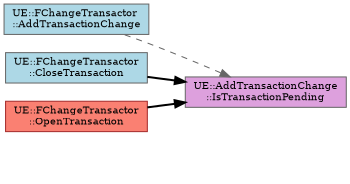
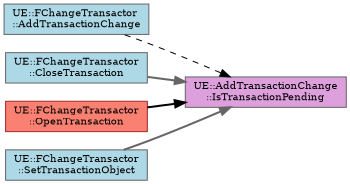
edge "UE::FChangeTransactor ::AddTransactionChange" -> "UE::AddTransactionChange ::IsTransactionPending": color gray40 -> black
edge "UE::FChangeTransactor ::CloseTransaction" -> "UE::AddTransactionChange ::IsTransactionPending": color black -> gray40
node "UE::FChangeTransactor ::SetTransactionObject": added
